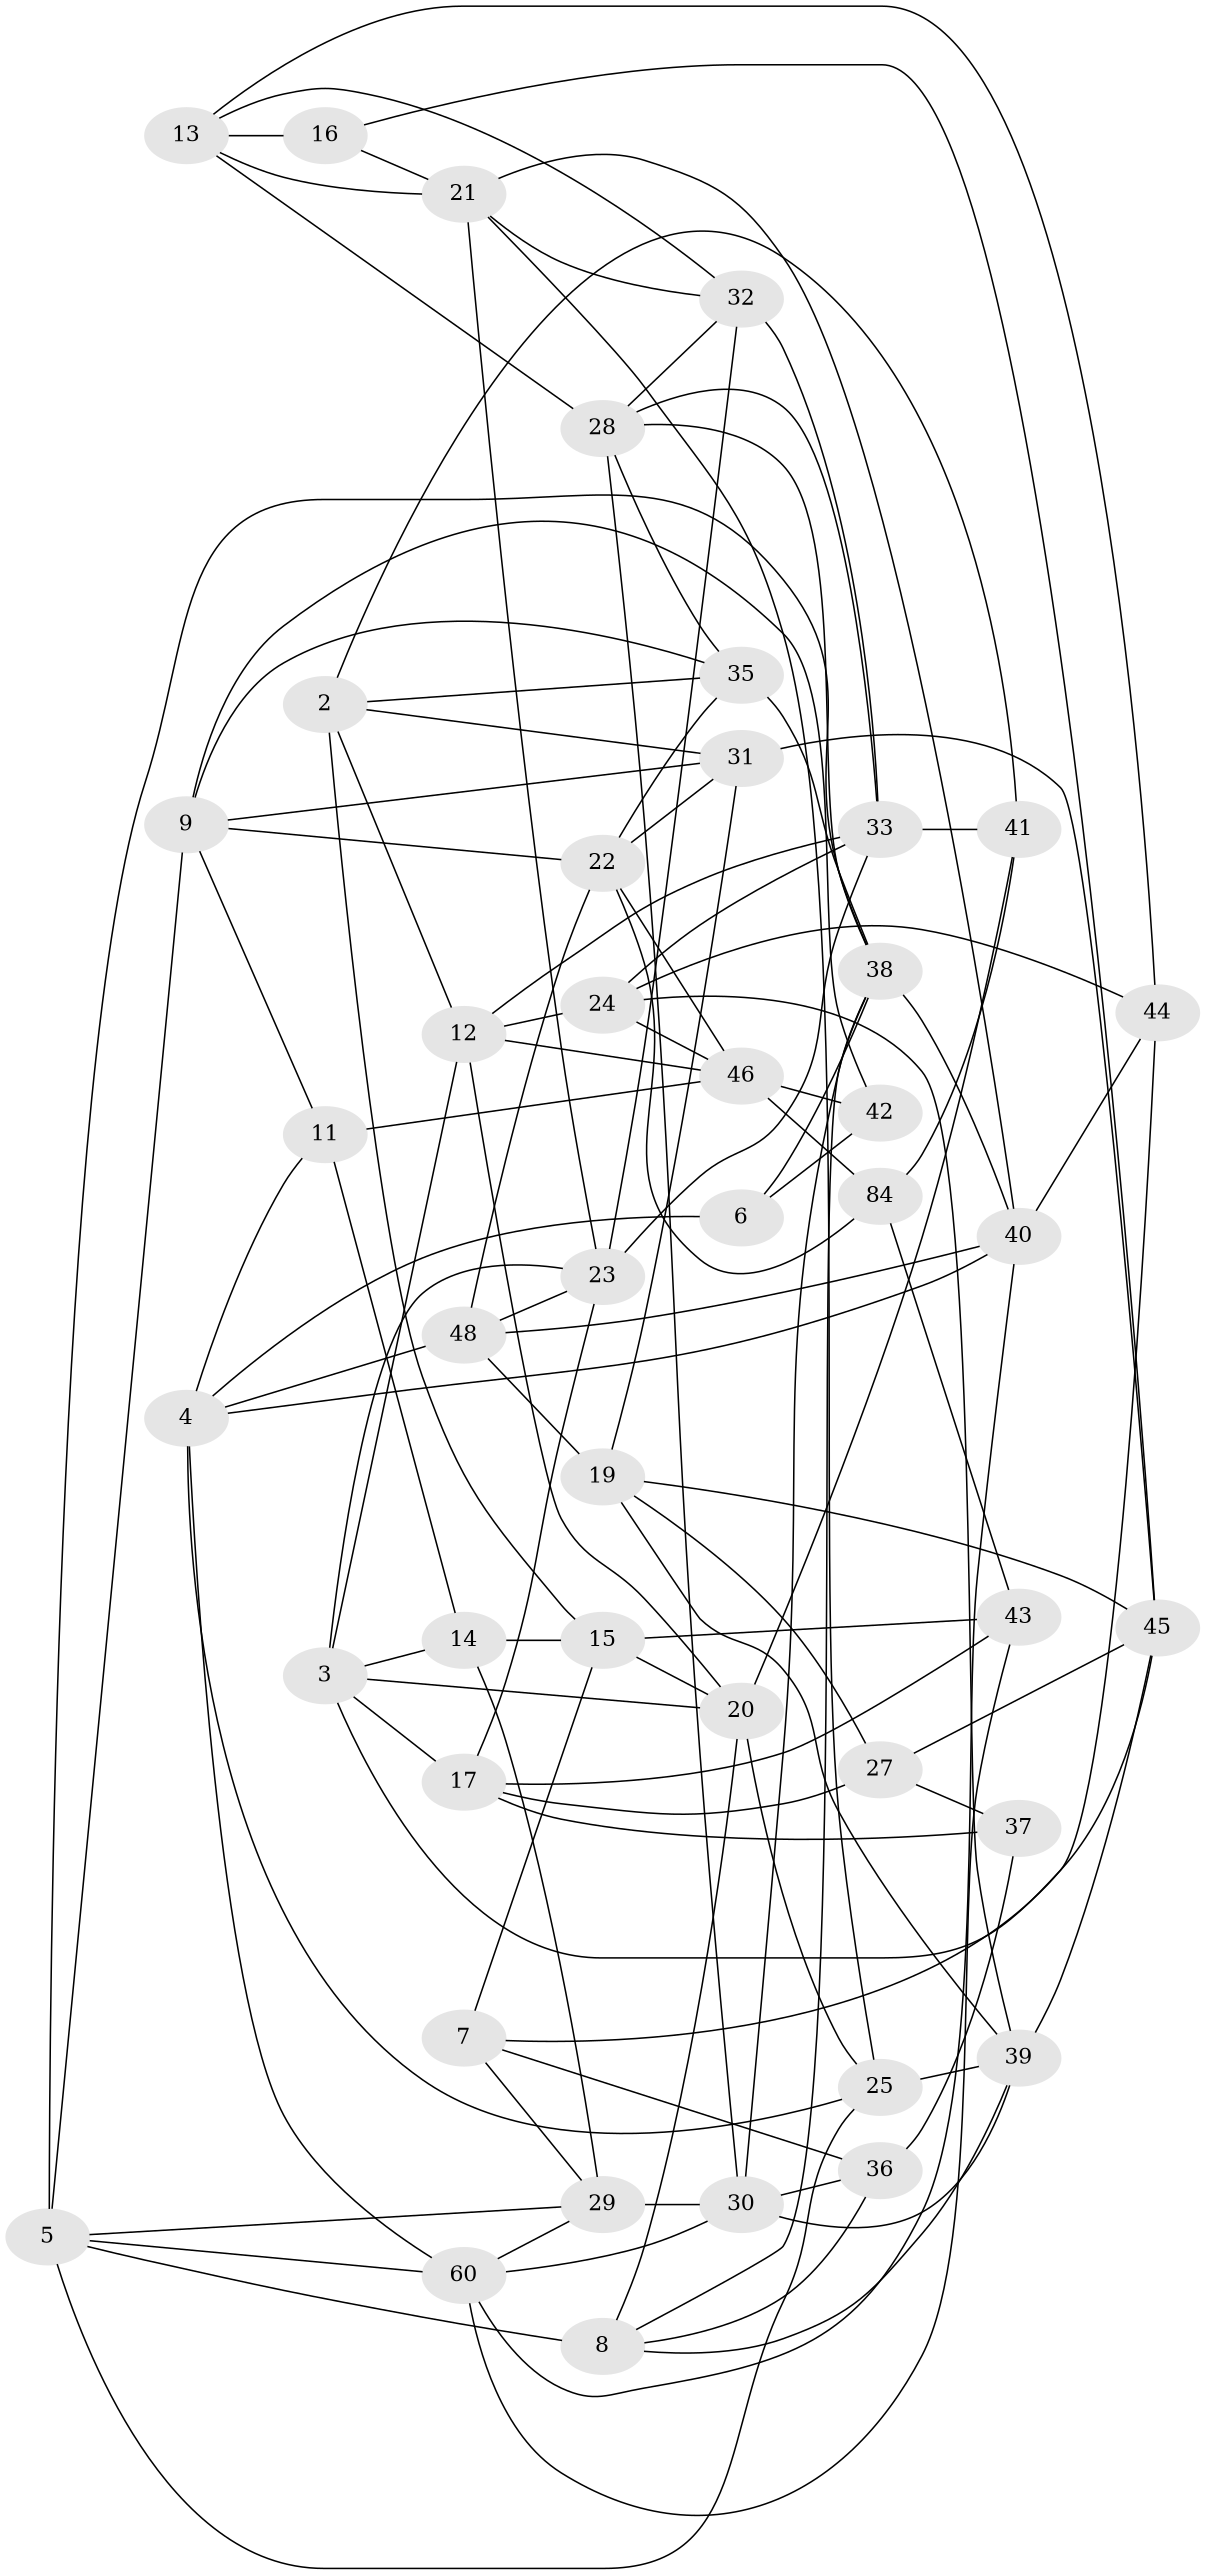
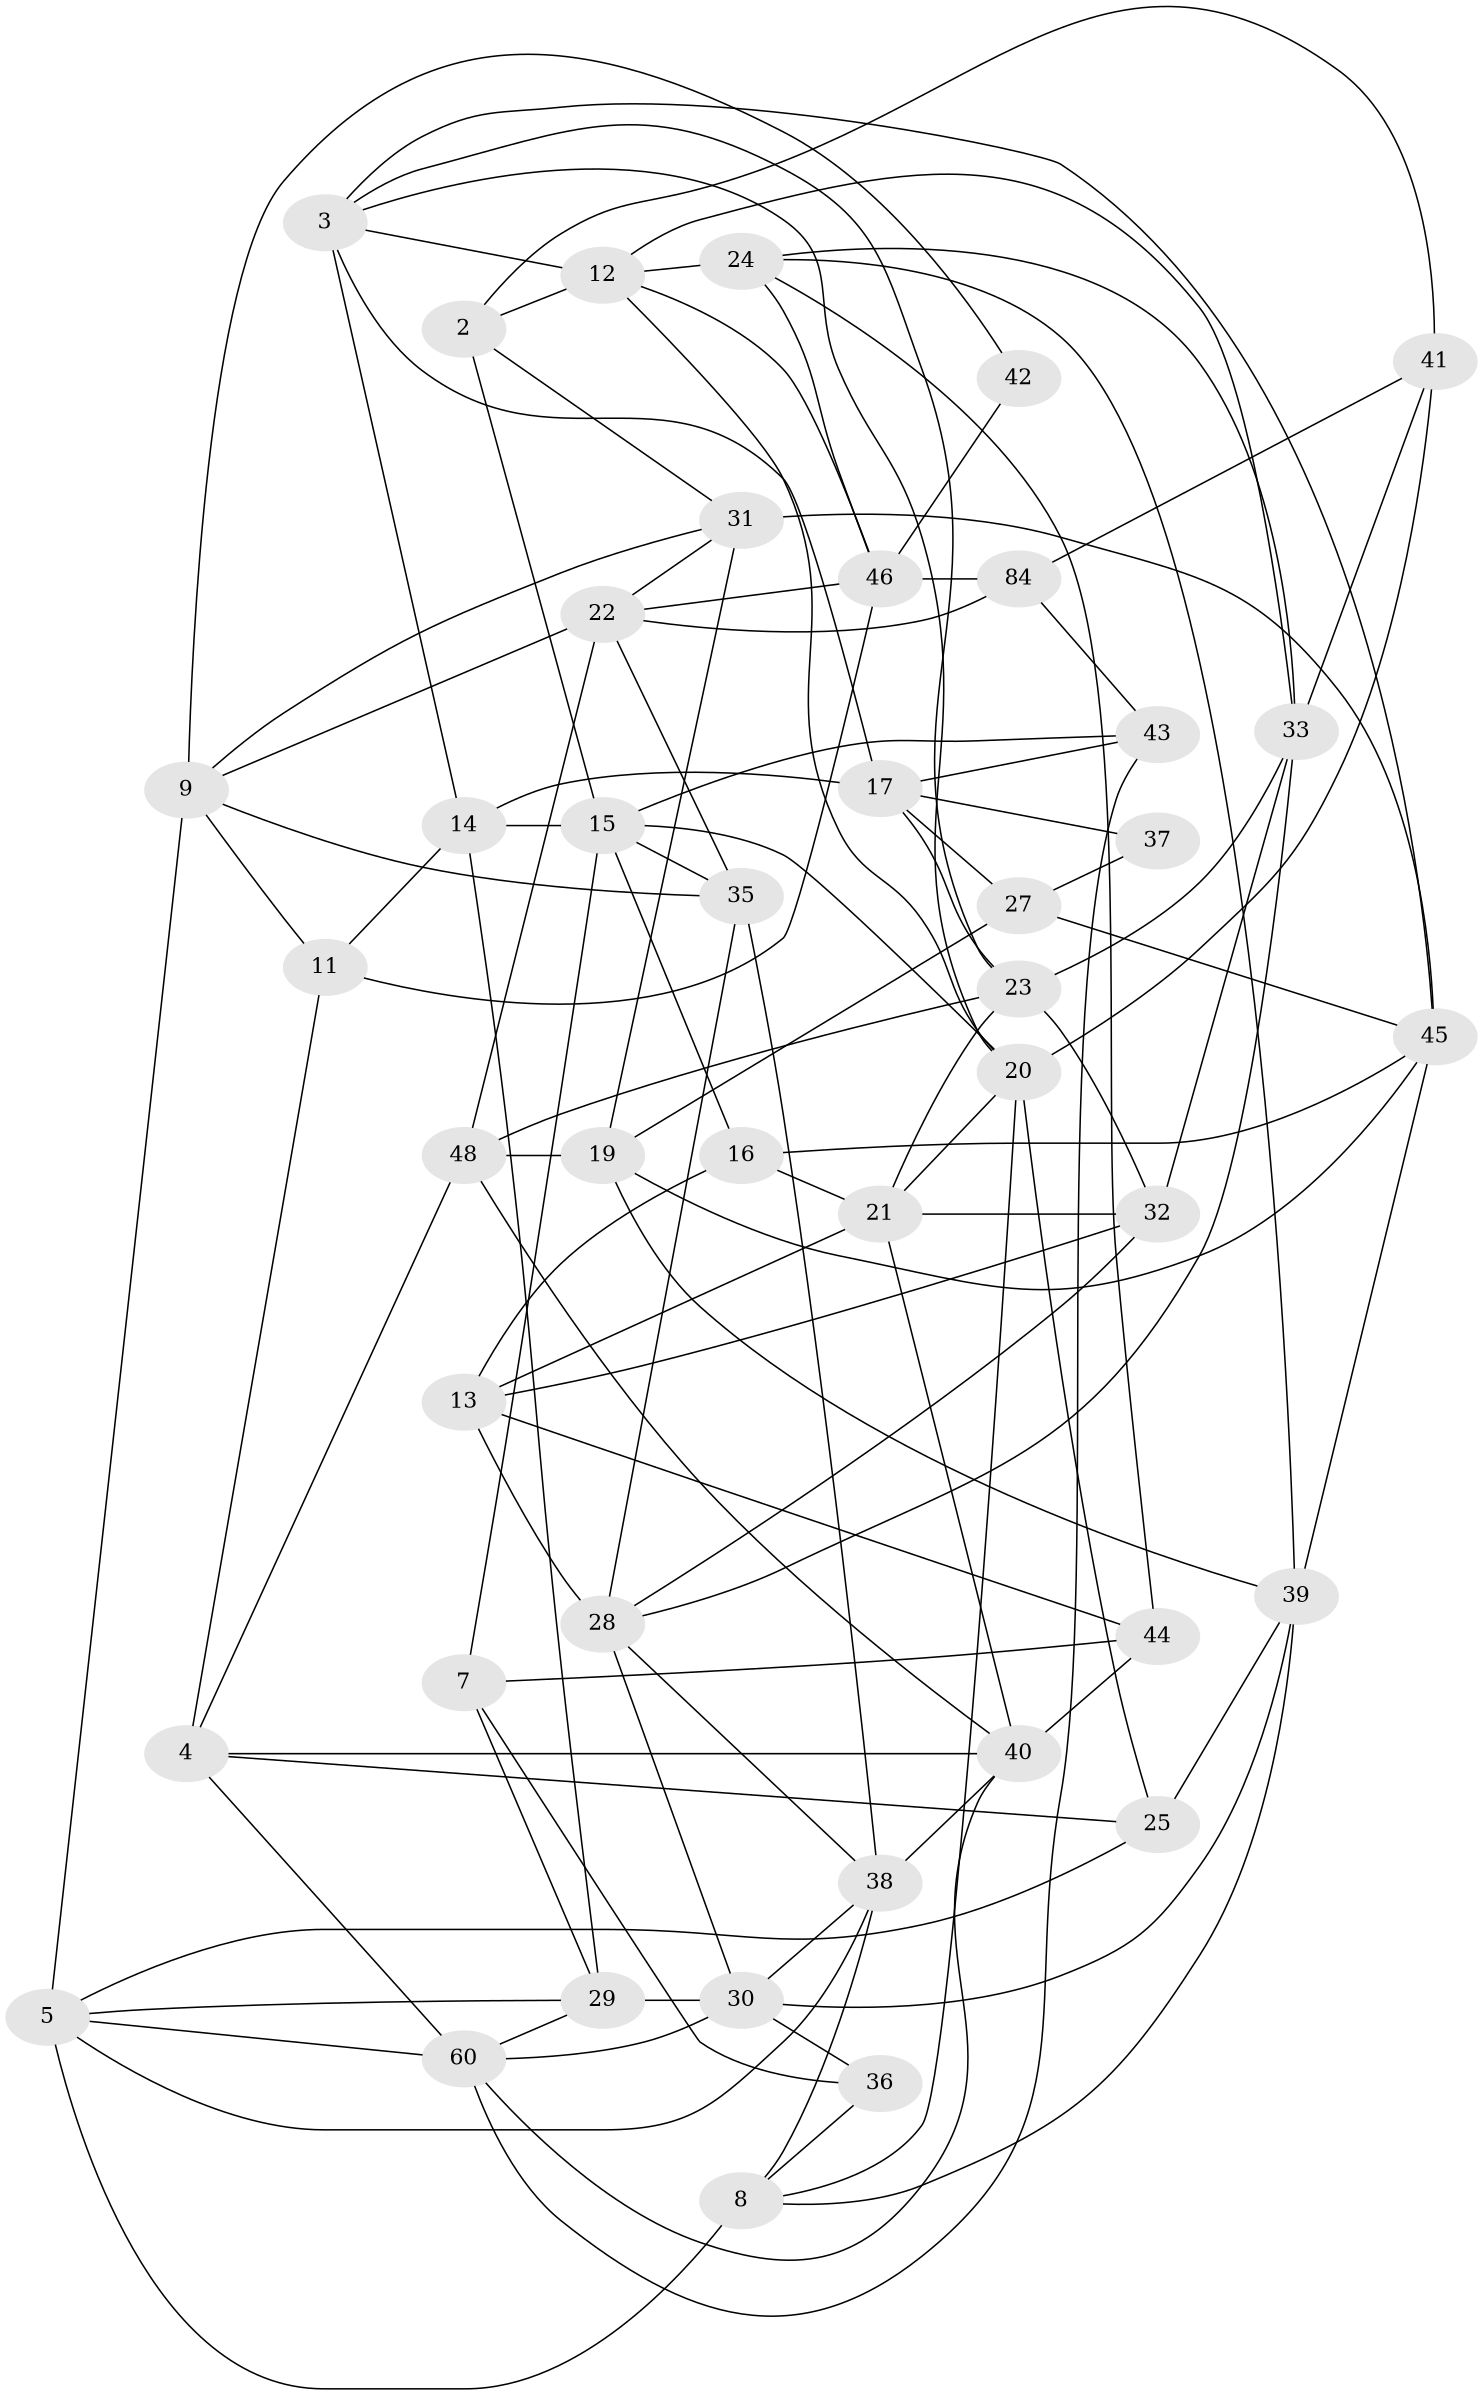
edge "35" -- "2": now "35" -- "15"
edge "21" -- "25": now "21" -- "20"
edge "17" -- "14": added
edge "15" -- "16": added
node "6": removed
edge "37" -- "36": removed
